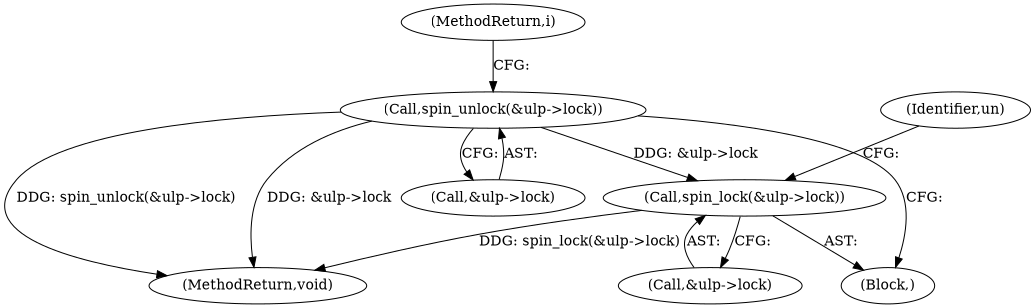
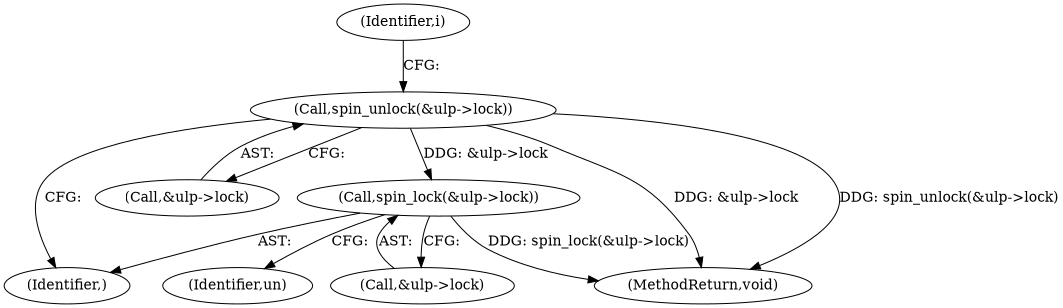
node "(MethodReturn,i)": label "(MethodReturn,i)" -> "(Identifier,i)"
edge "(Identifier,un)" -> "(Call,spin_lock(&ulp->lock))": reversed
node "(Block,)": label "(Block,)" -> "(Identifier,)"
